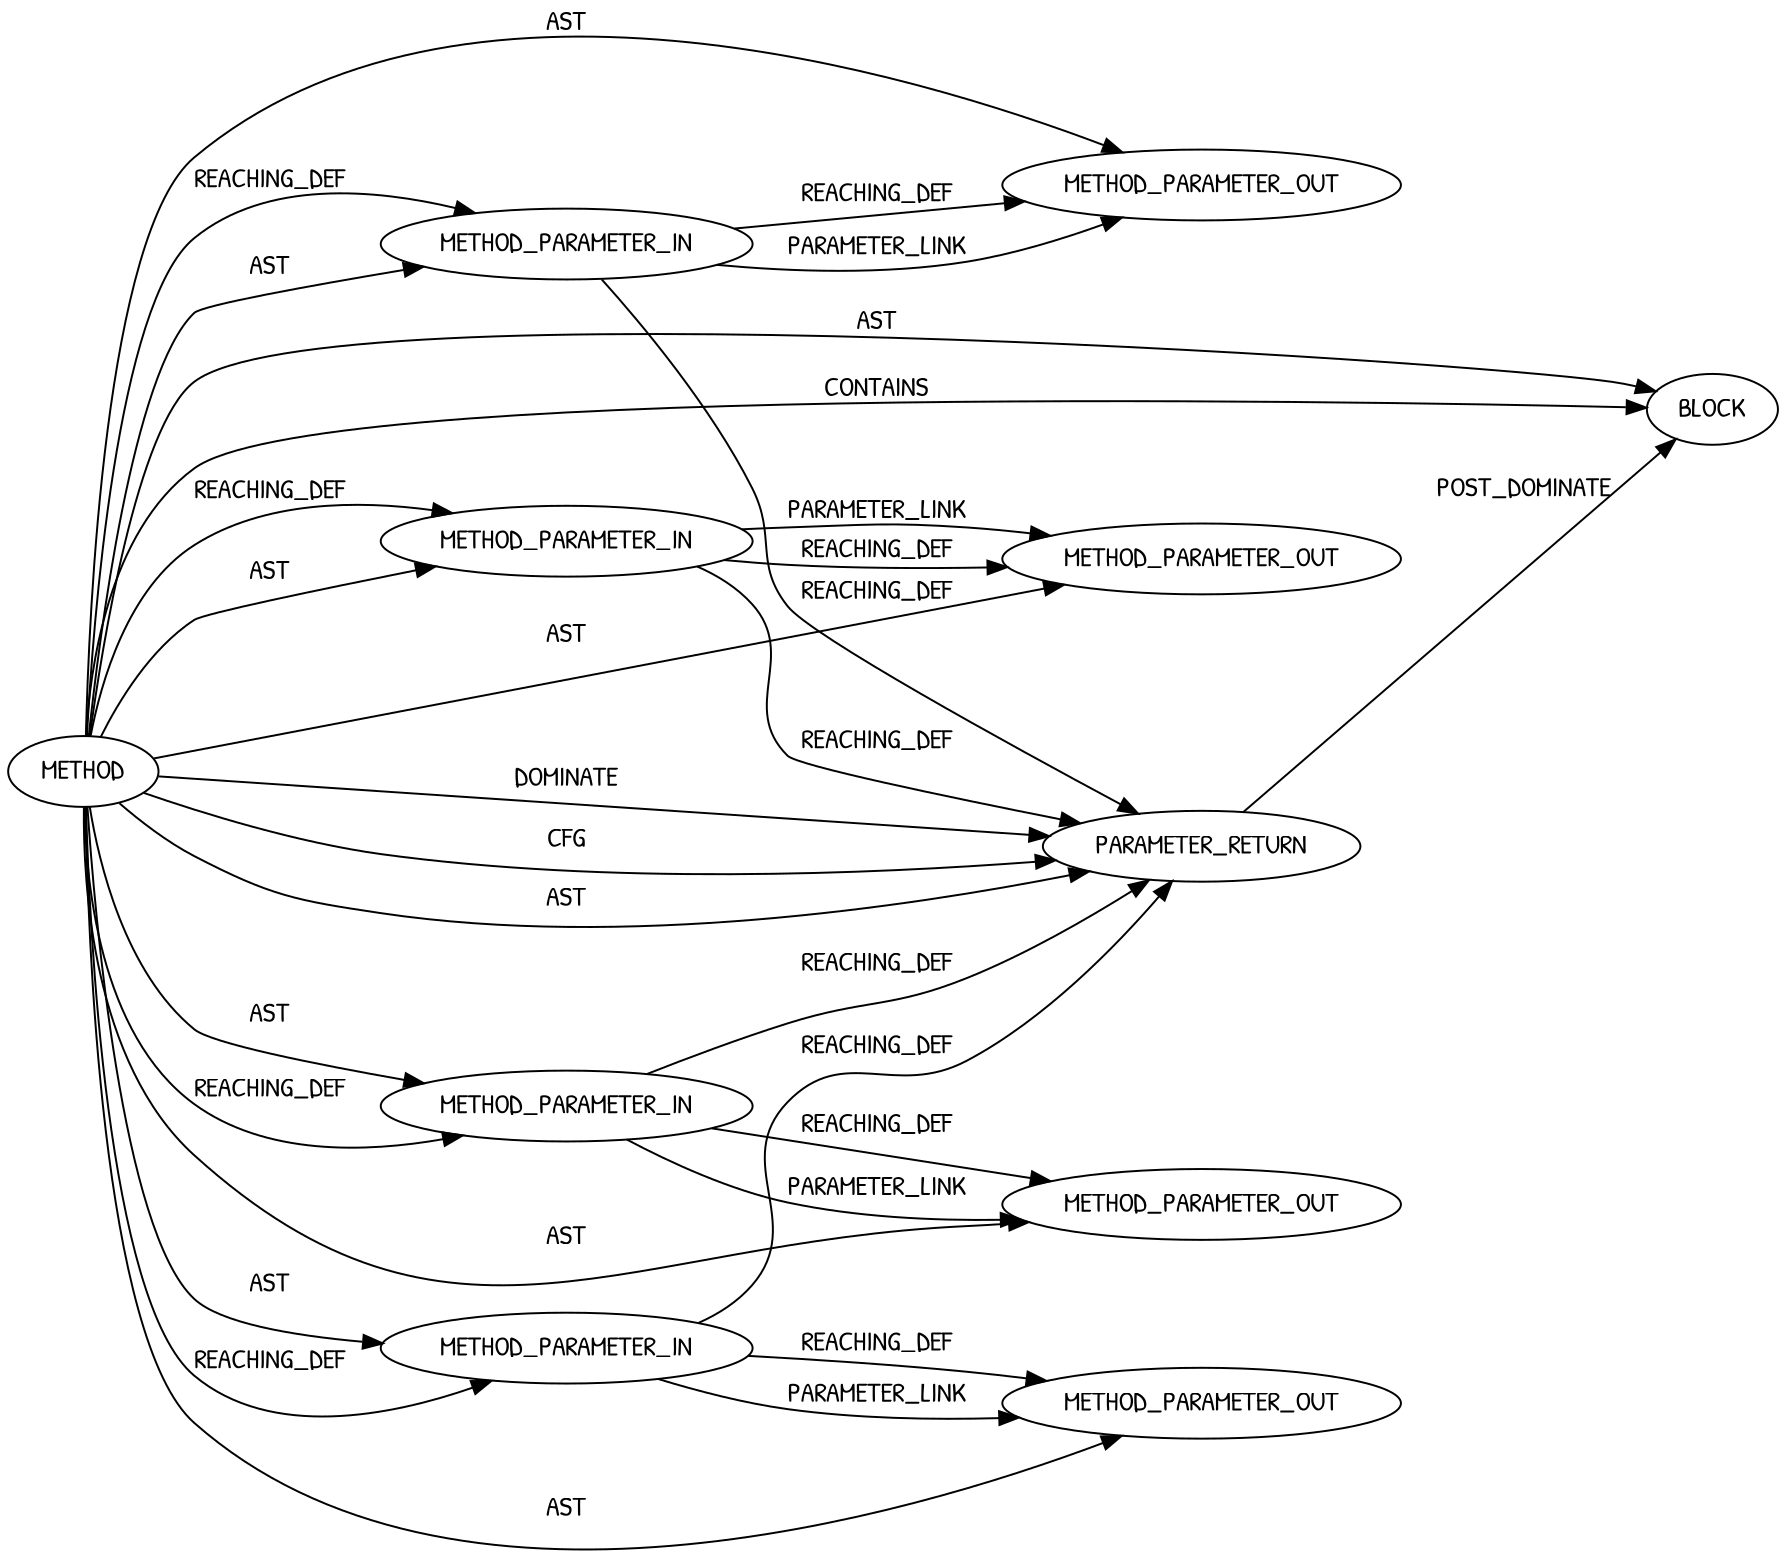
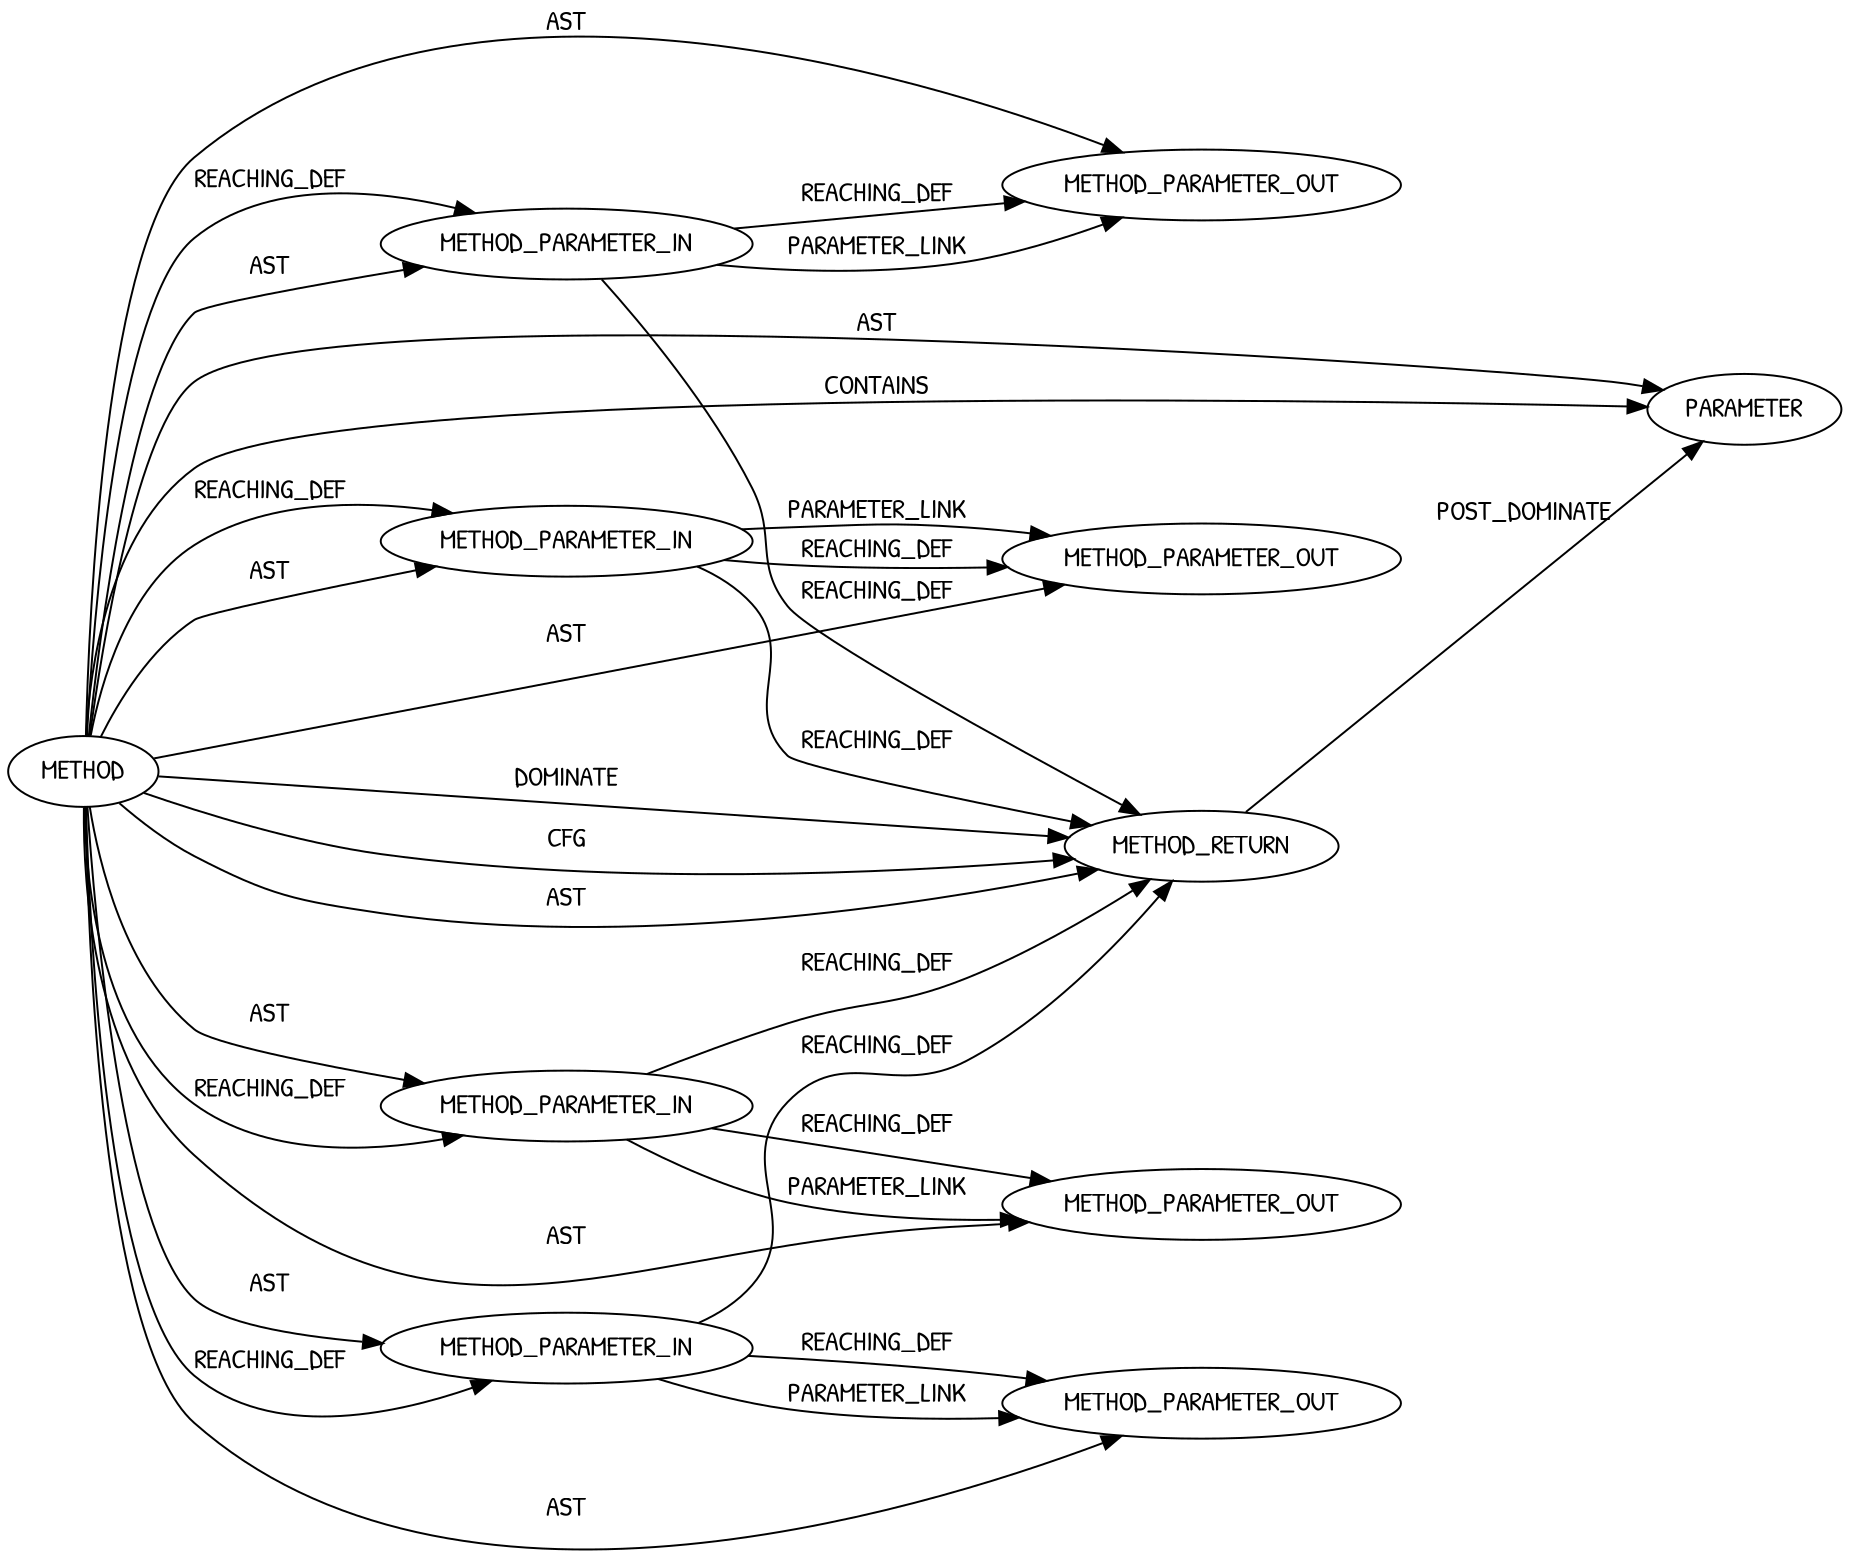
node "BLOCK": label "BLOCK" -> "PARAMETER"
node "PARAMETER_RETURN": label "PARAMETER_RETURN" -> "METHOD_RETURN"
